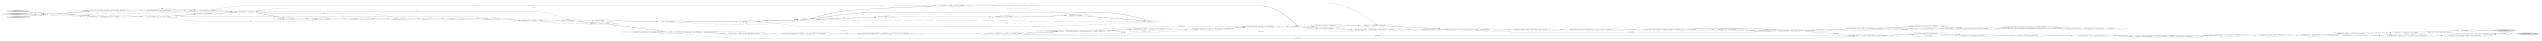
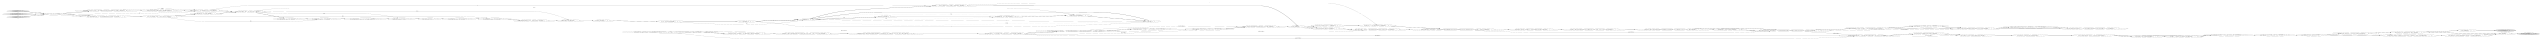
node "IndexSearcher s = newSearcher(r)@@@17@@@['1', '1', '0']": removed
